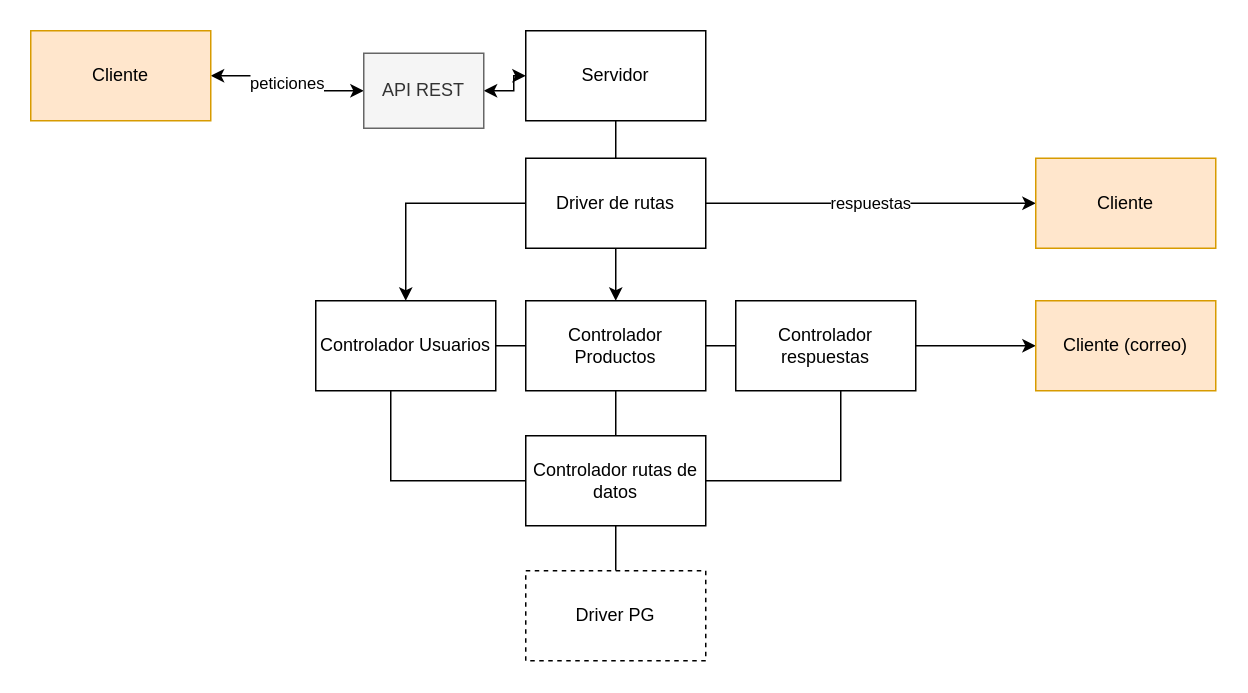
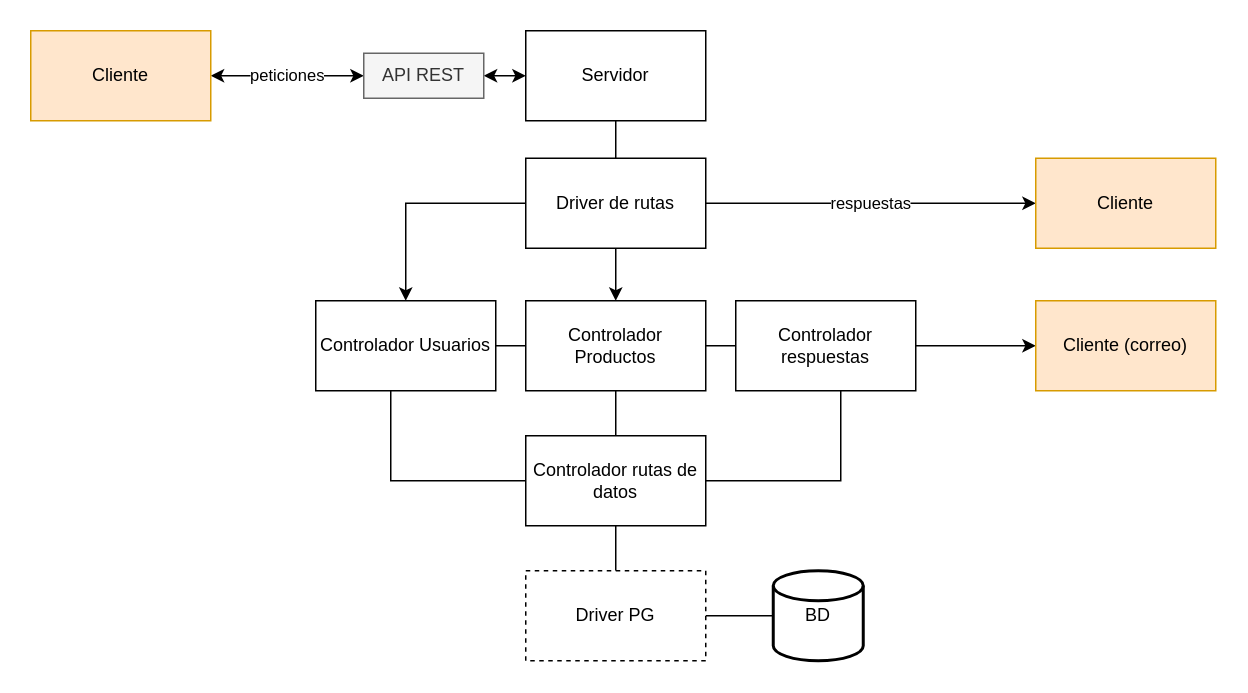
node "API REST": size 120x75 -> 120x45
edge "Driver PG" -- "BD": added
node "BD": added
